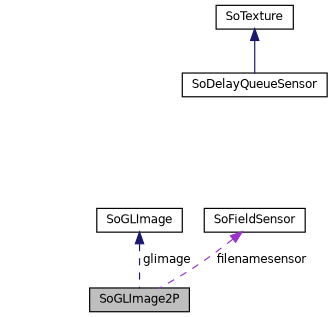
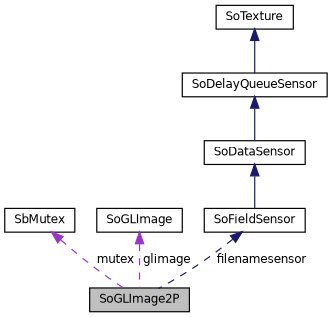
node "SoDataSensor": added
node "SbMutex": added
edge "SoGLImage2P" -> "SoGLImage": color midnightblue -> darkorchid3
edge "SoGLImage2P" -> "SoFieldSensor": color darkorchid3 -> midnightblue
